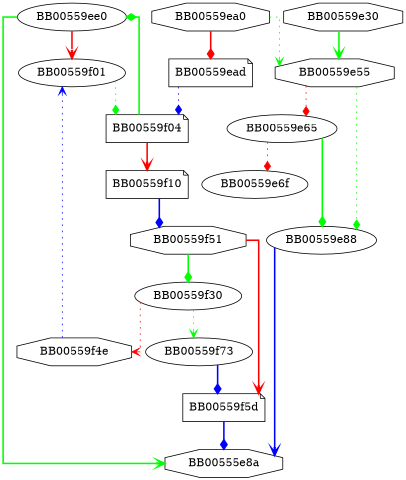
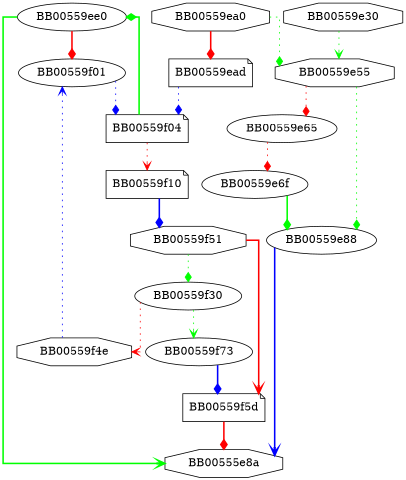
edge "BB00559ea0" -> "BB00559e55": arrowhead vee -> diamond
edge "BB00559ee0" -> "BB00559f01": arrowhead vee -> diamond
edge "BB00559e30" -> "BB00559e55": style bold -> dotted
edge "BB00559f01" -> "BB00559f04": color green -> blue
edge "BB00559f04" -> "BB00559f10": style bold -> dotted
edge "BB00559e65" -> "BB00559e88": now "BB00559e6f" -> "BB00559e88"
edge "BB00559f51" -> "BB00559f30": style bold -> dotted
edge "BB00559f5d" -> "BB00555e8a": color blue -> red
